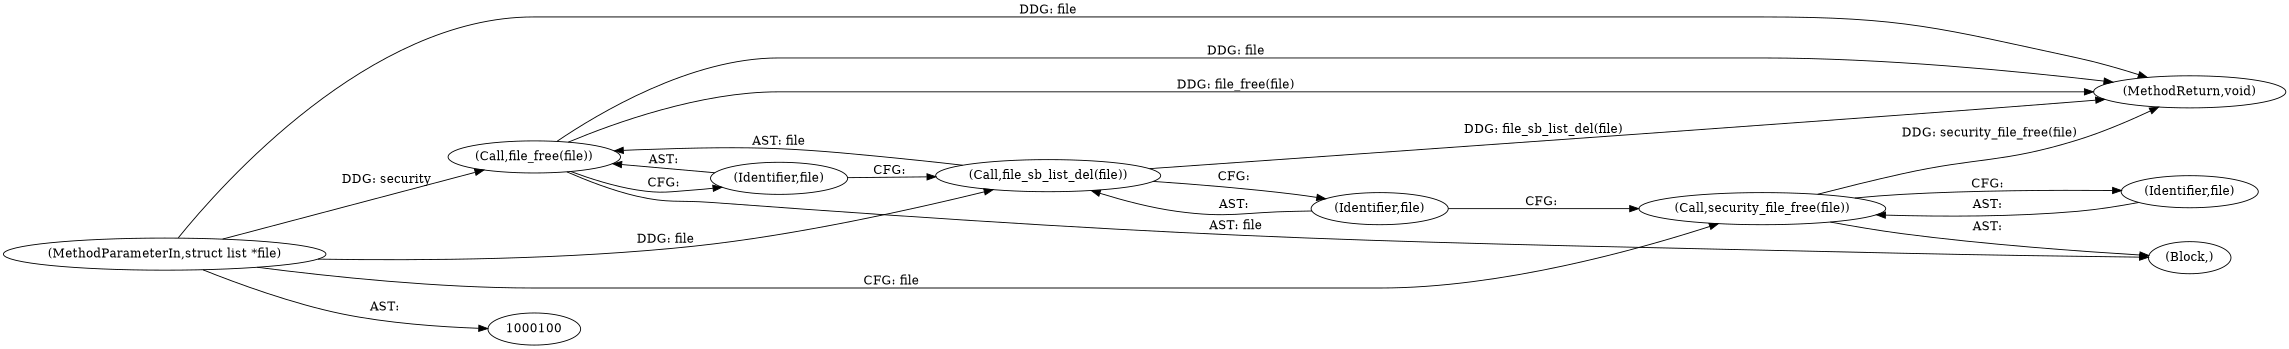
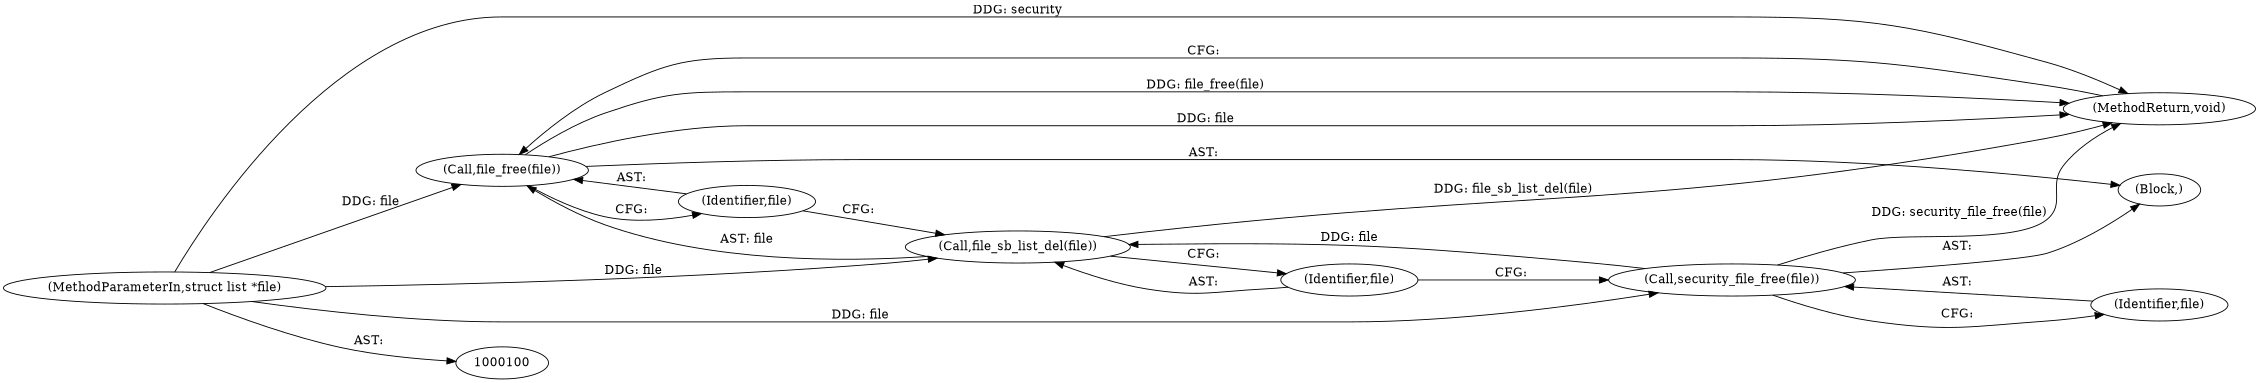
edge "(MethodParameterIn,struct list *file)" -> "(MethodReturn,void)": label "DDG: file" -> "DDG: security"
edge "(MethodReturn,void)" -> "(Call,file_free(file))": added, label "CFG:"
edge "(MethodParameterIn,struct list *file)" -> "(Call,file_free(file))": label "DDG: security" -> "DDG: file"
edge "(Call,file_free(file))" -> "(Block,)": label "AST: file" -> "AST: "
edge "(Call,security_file_free(file))" -> "(Call,file_sb_list_del(file))": added, label "DDG: file"
edge "(MethodParameterIn,struct list *file)" -> "(Call,security_file_free(file))": label "CFG: file" -> "DDG: file"
